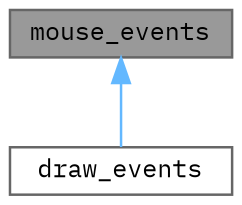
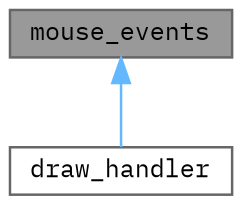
node "draw_events": label "draw_events" -> "draw_handler"
